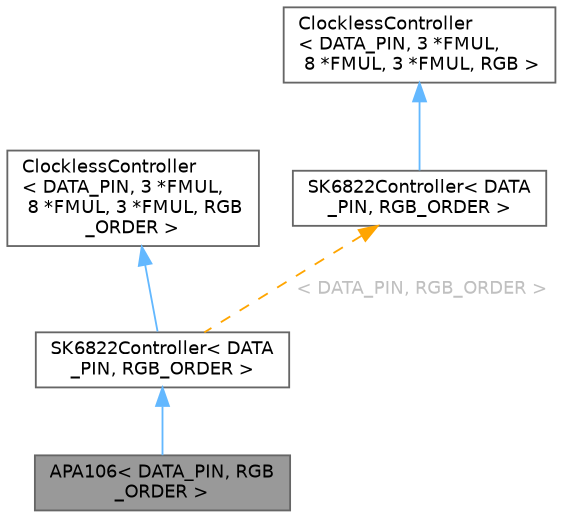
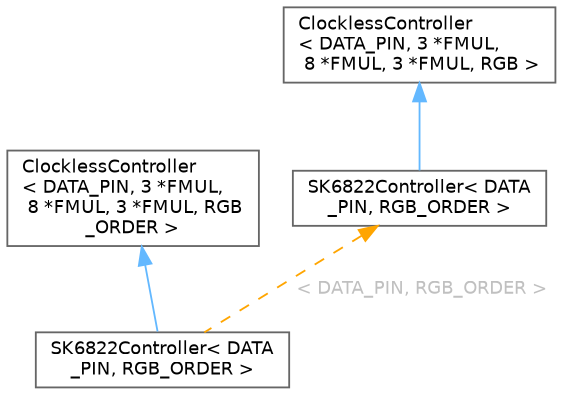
node "APA106< DATA_PIN, RGB _ORDER >": removed
